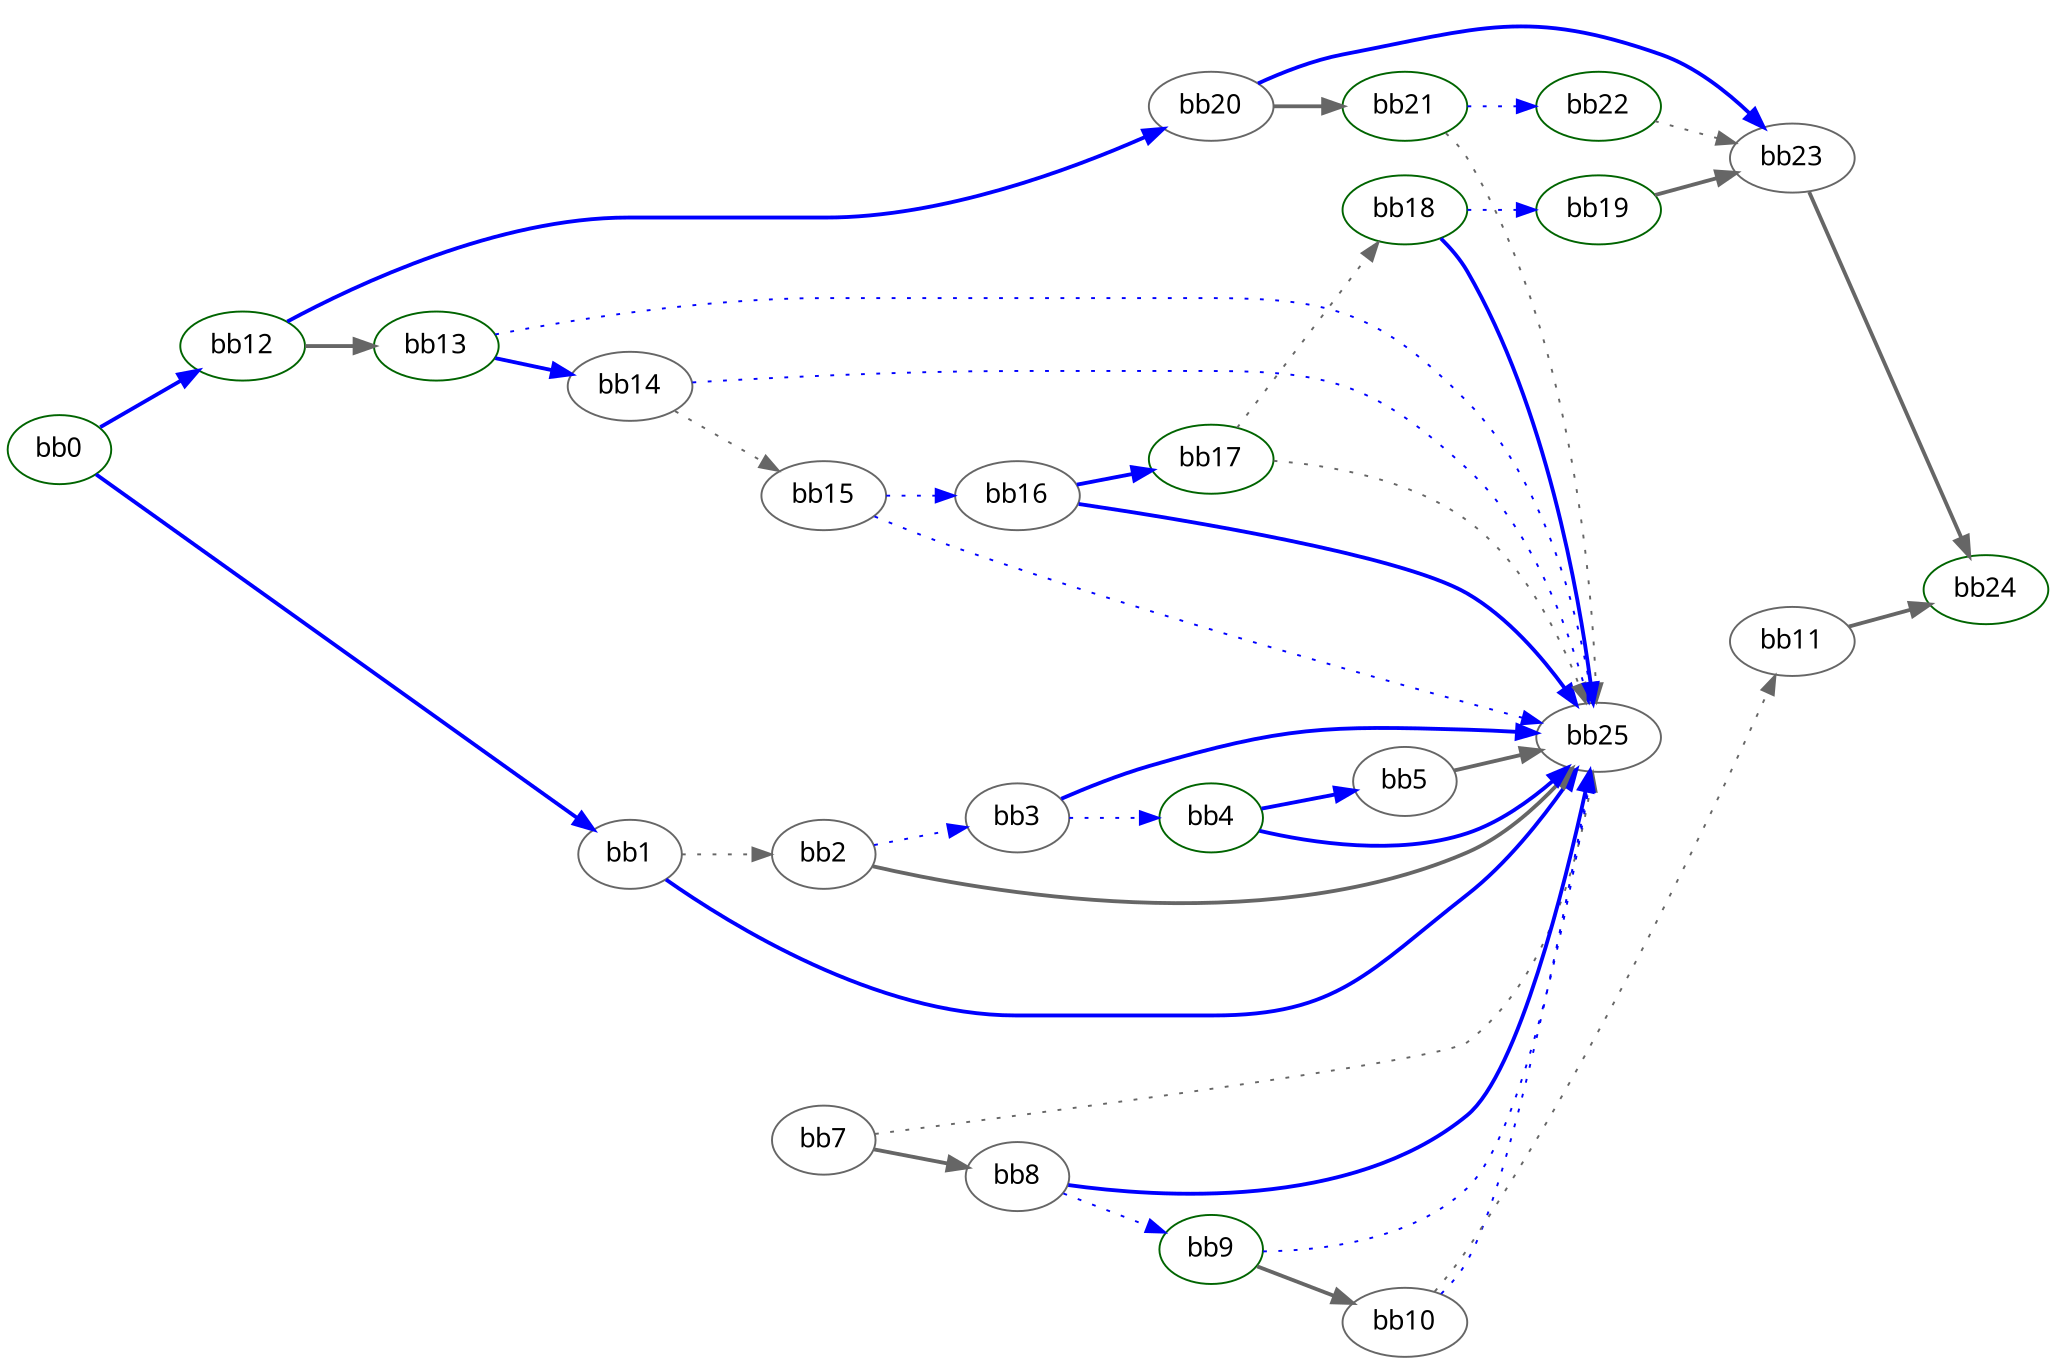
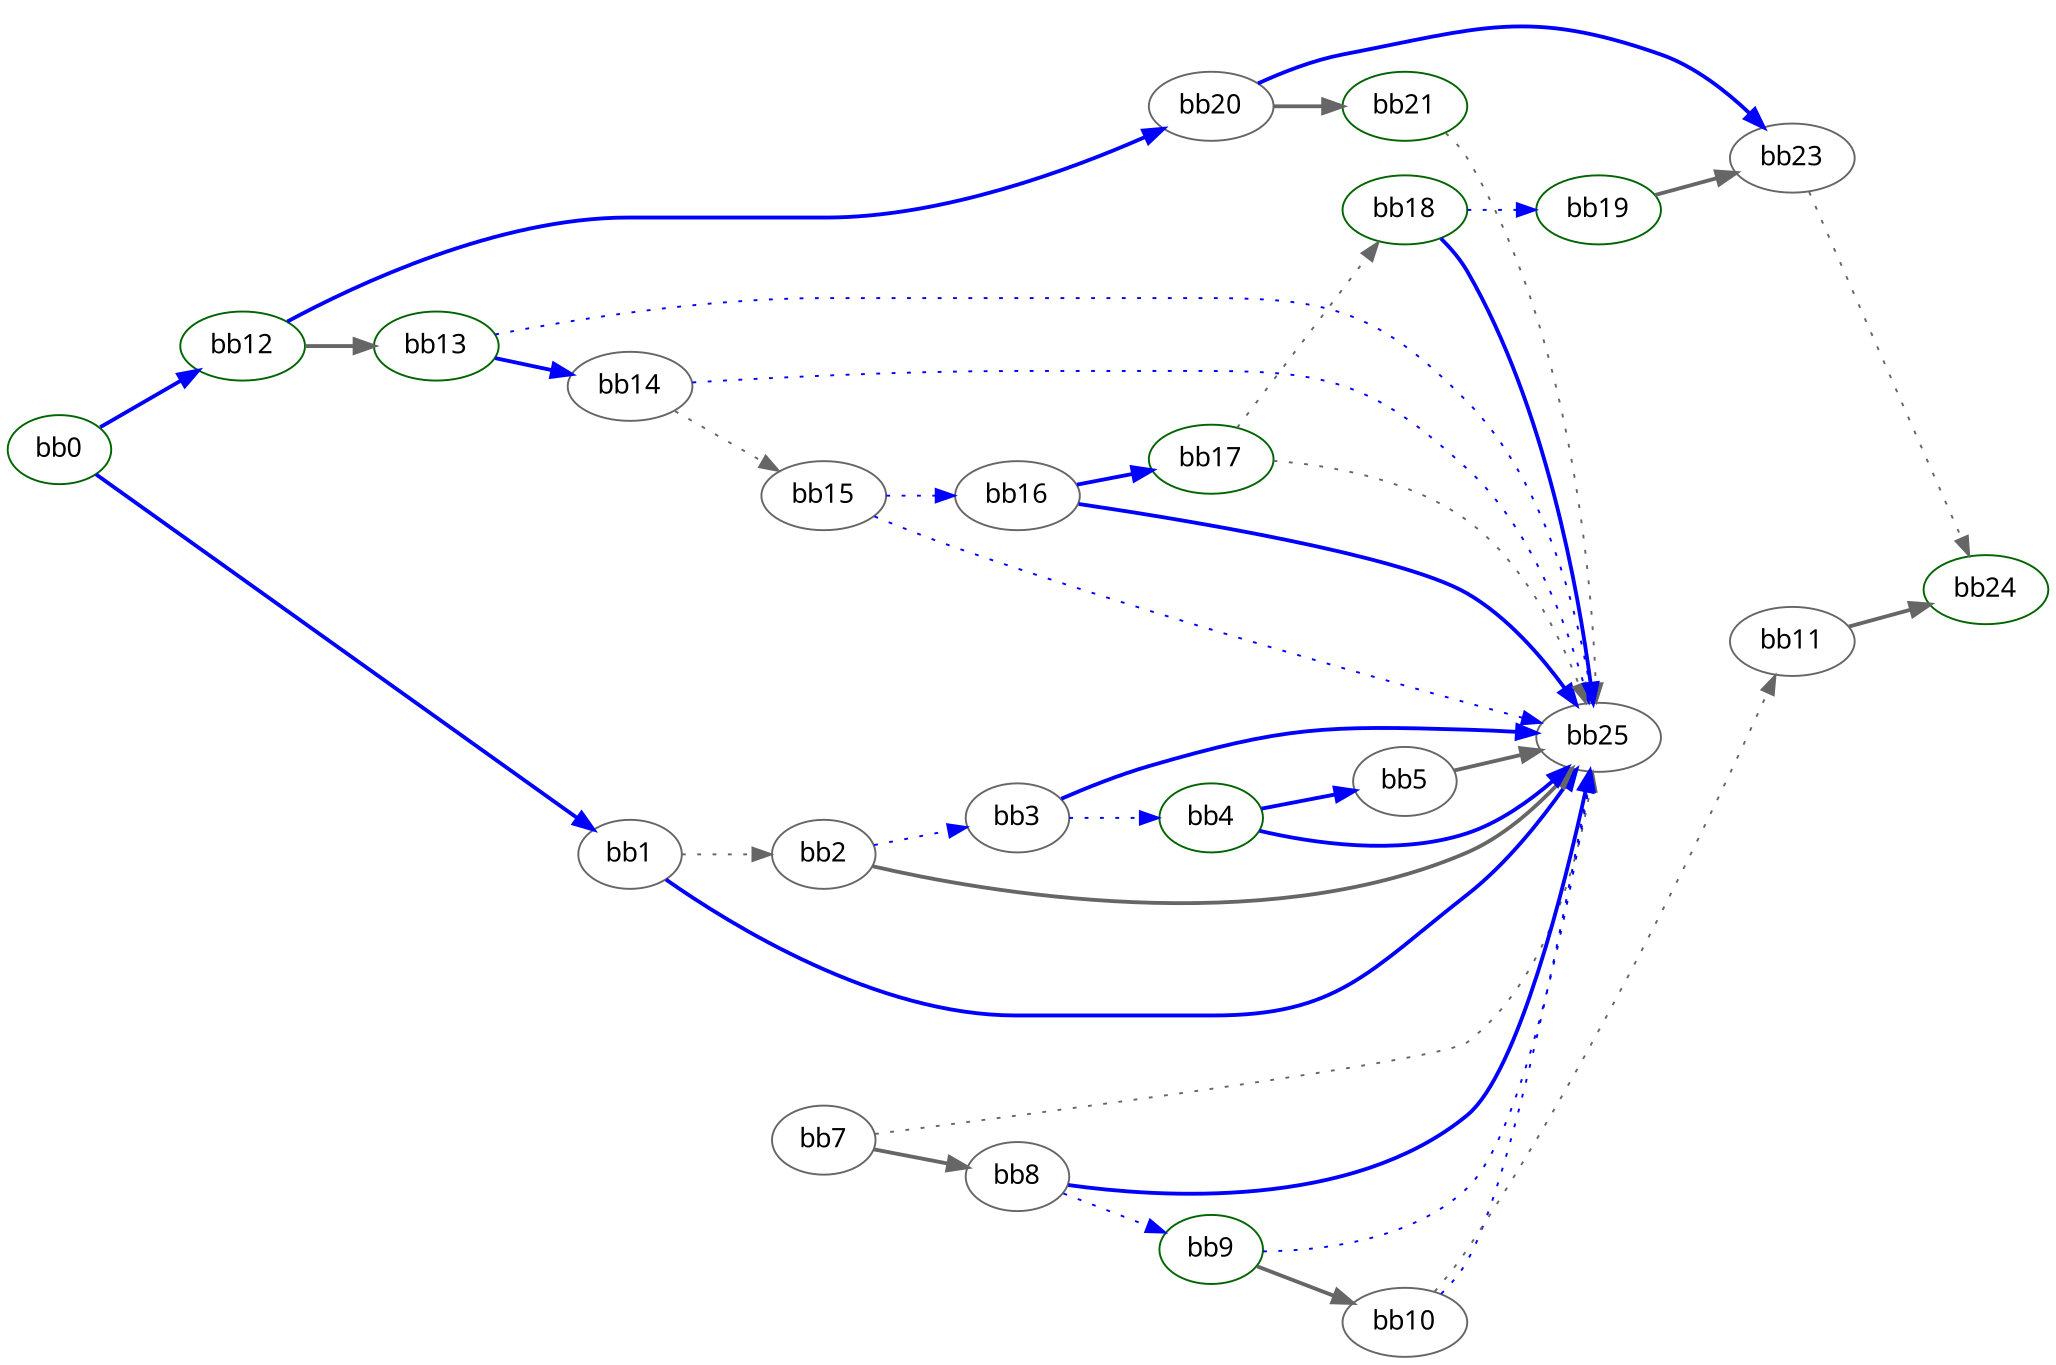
node "bb22": removed
edge "bb23" -> "bb24": style bold -> dotted
